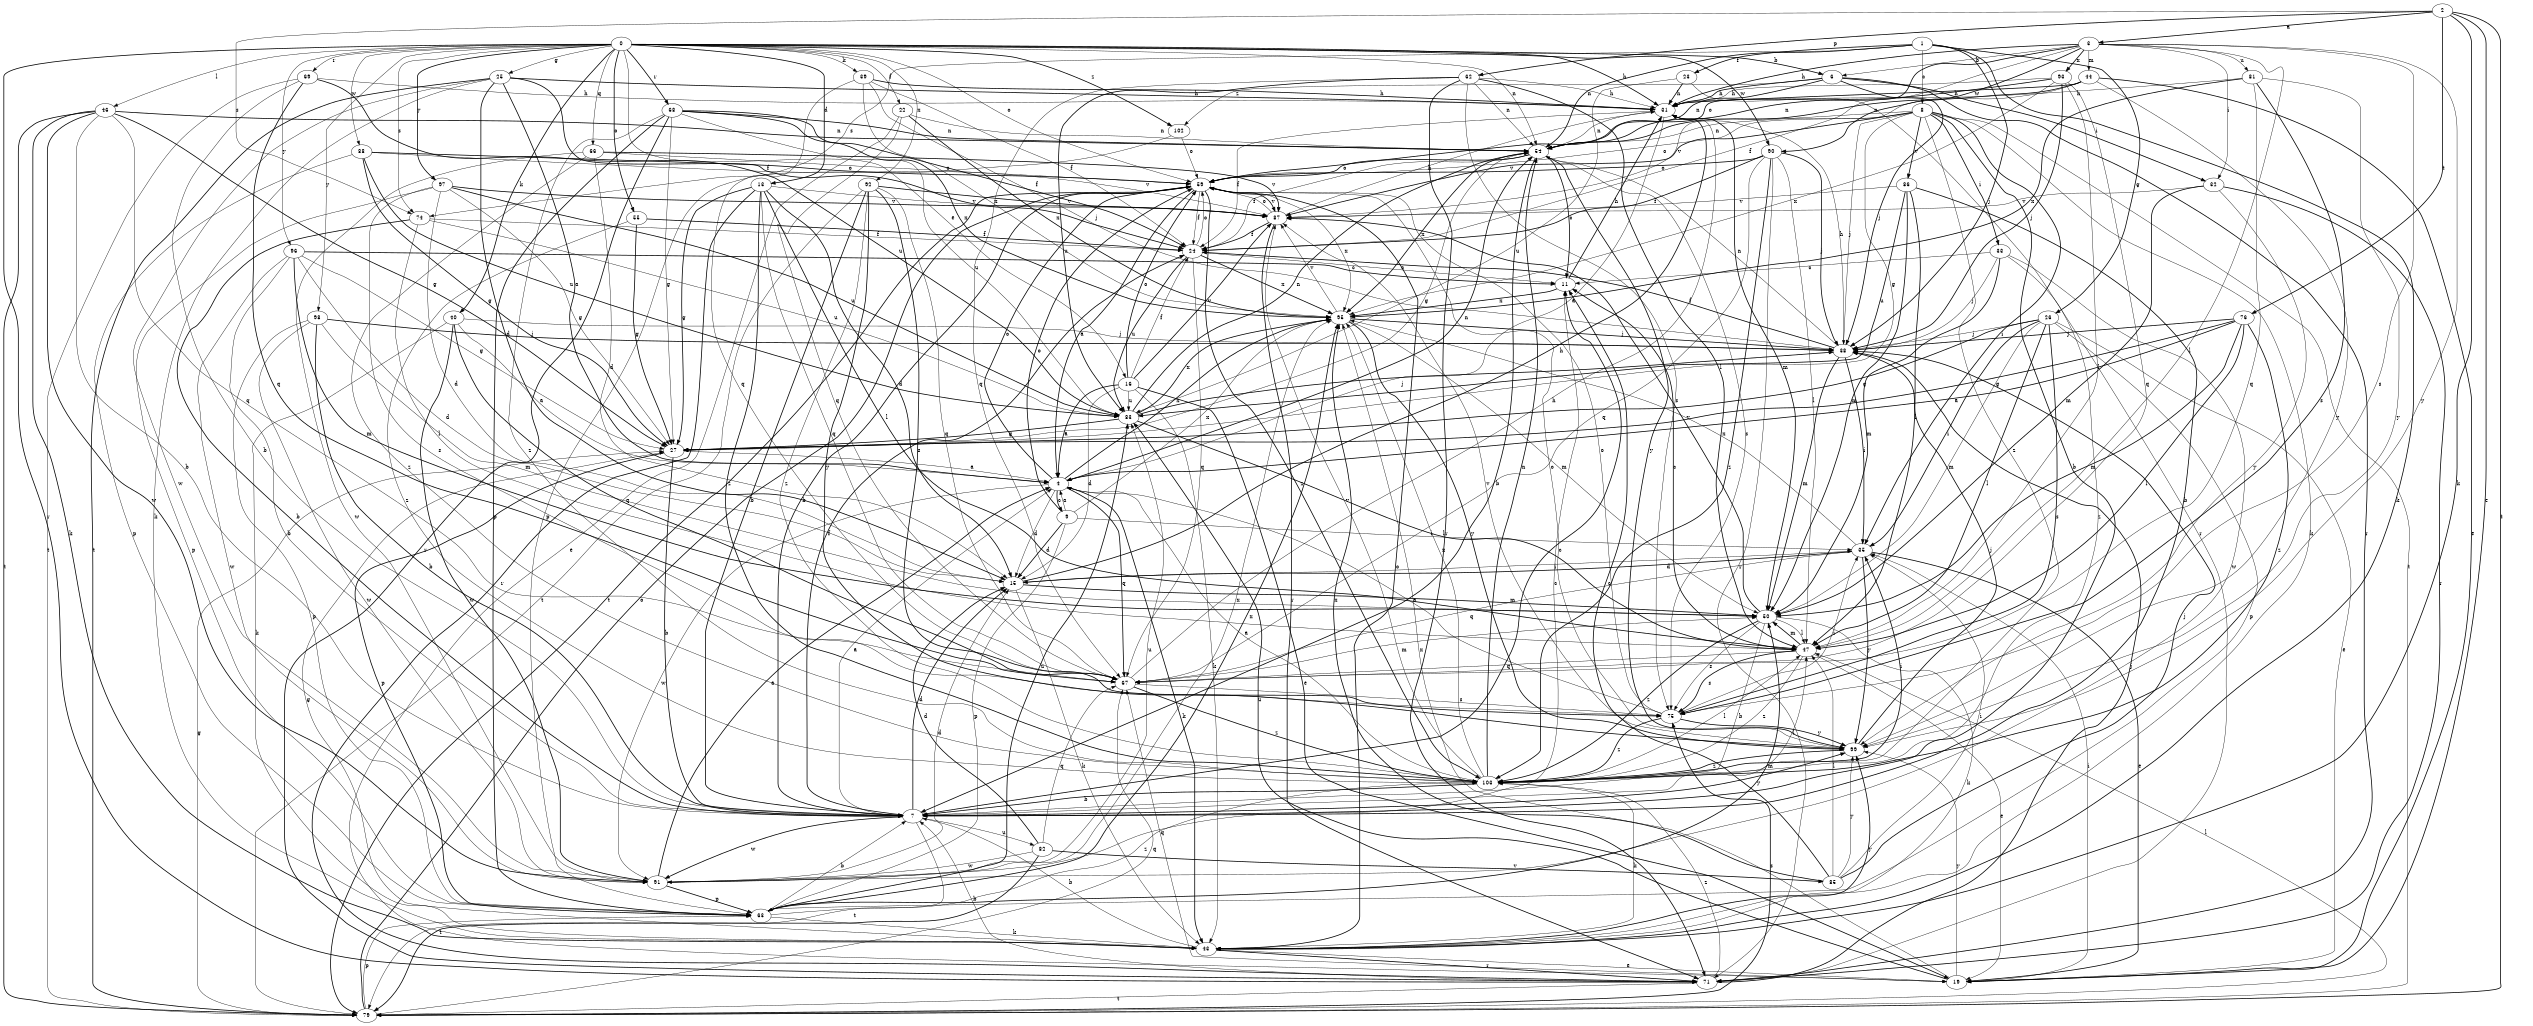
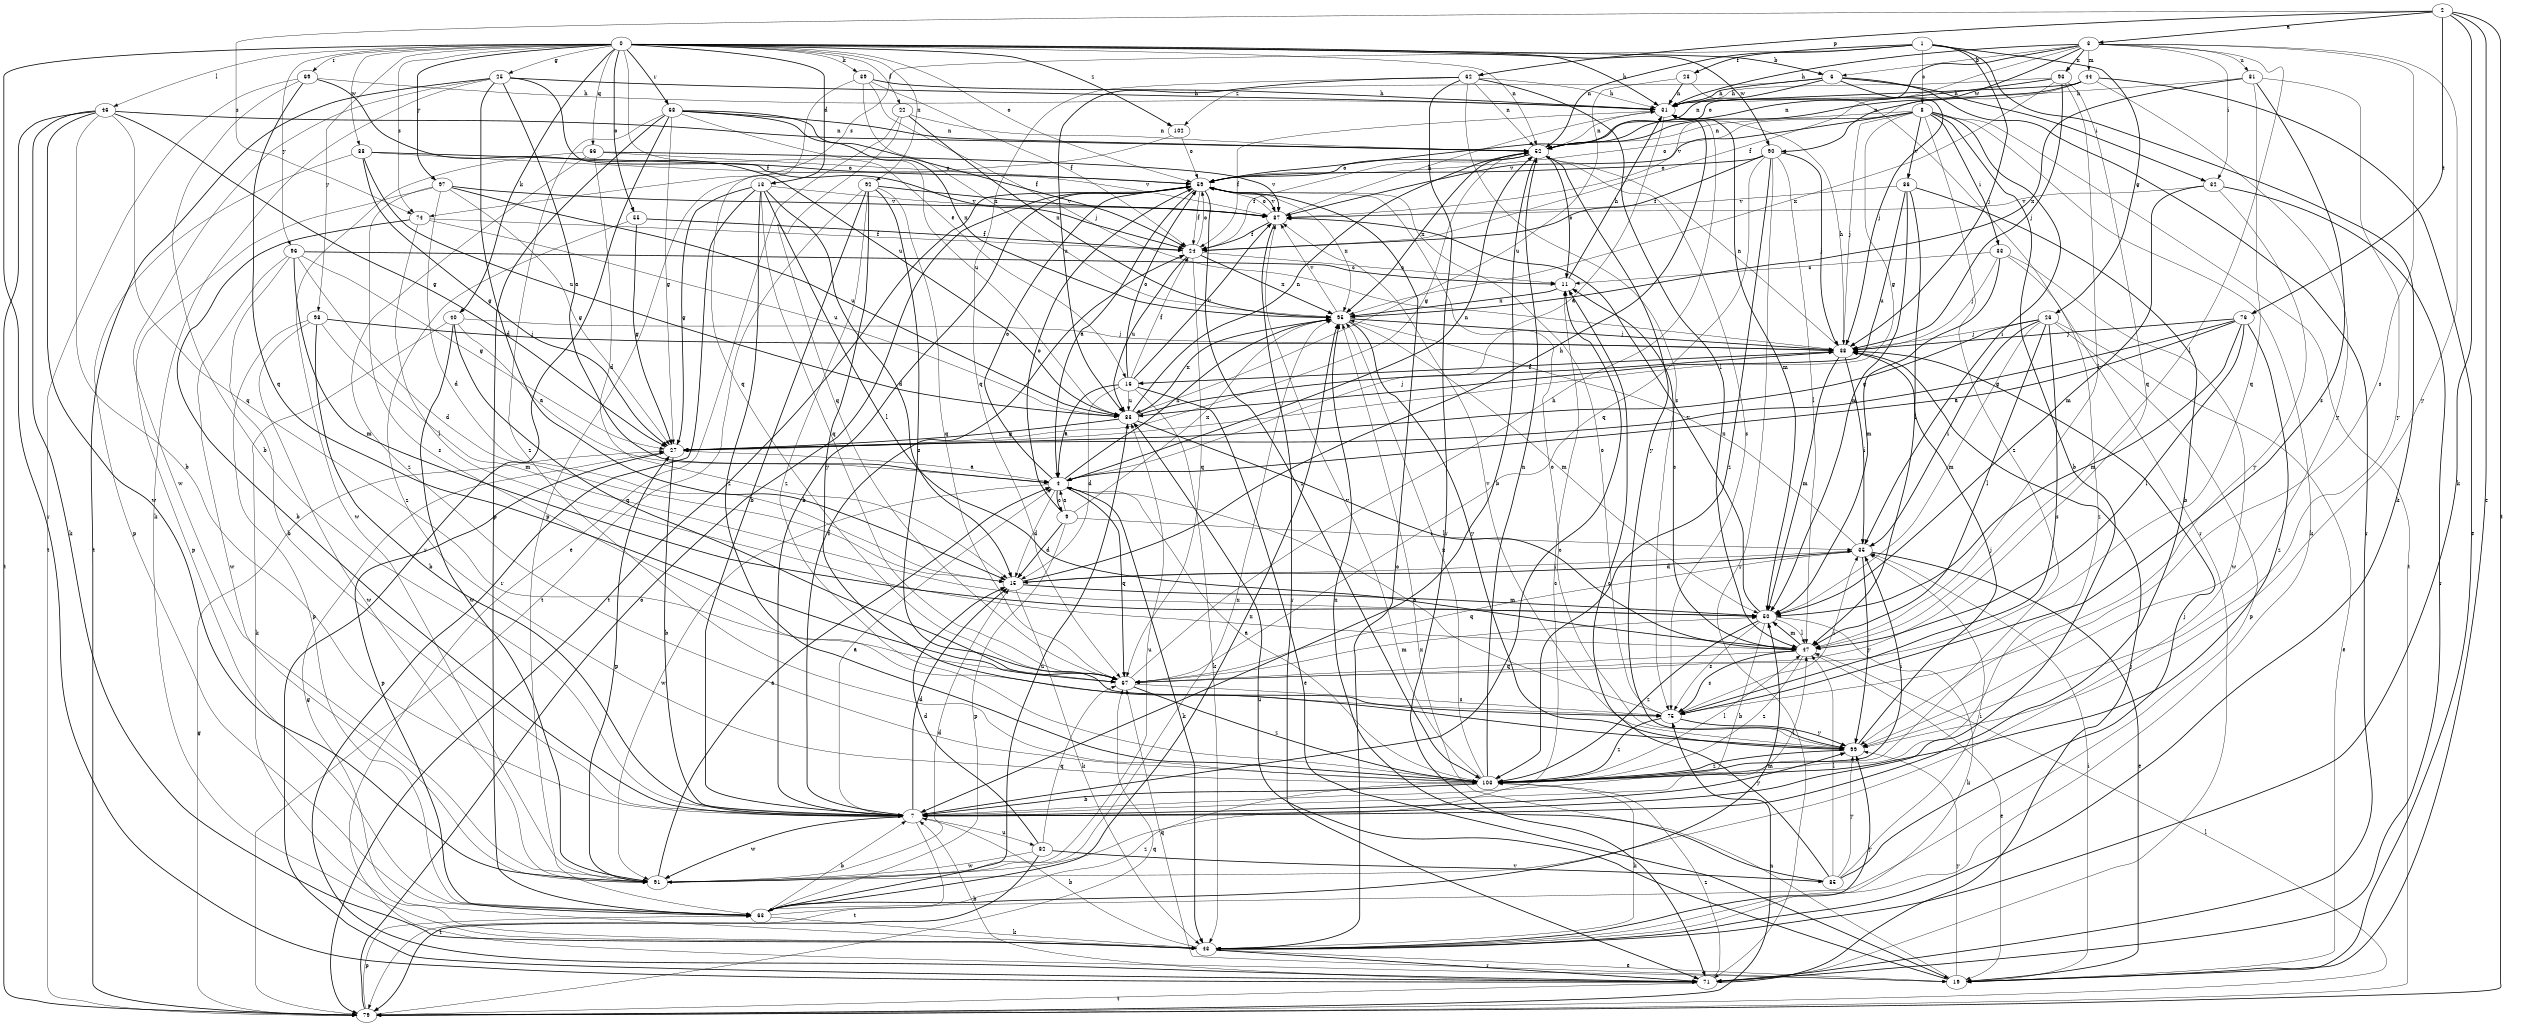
node "54": label "54" -> "52"
edge "38" -> "24": now "38" -> "16"
edge "79" -> "75": label "s" -> "n"
edge "91" -> "63": now "91" -> "27"
